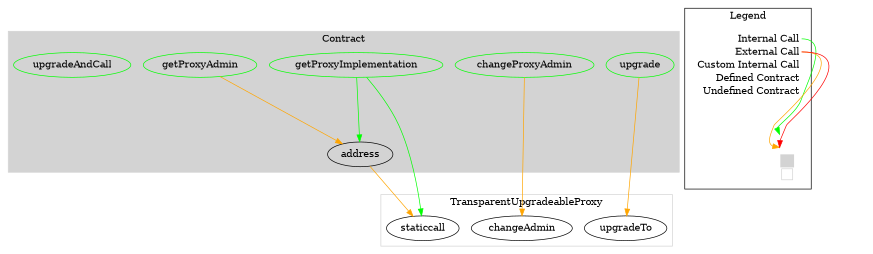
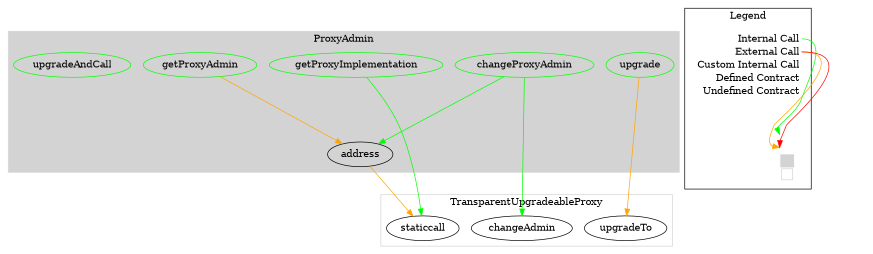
cluster "Contract": label "Contract" -> "ProxyAdmin"
edge "getProxyImplementation" -> "address": now "changeProxyAdmin" -> "address"
edge "changeProxyAdmin" -> "changeAdmin": color orange -> green
